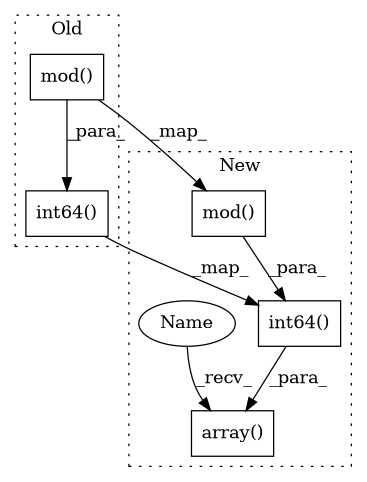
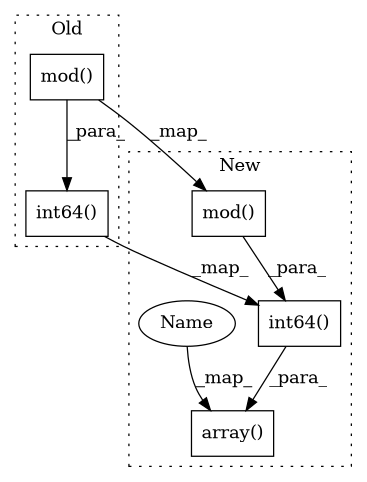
edge "Name" -> "array()": label "_recv_" -> "_map_"
